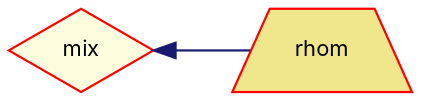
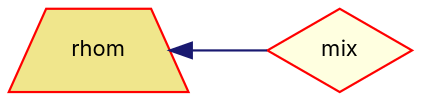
edge "rhom" -> "mix": reversed
